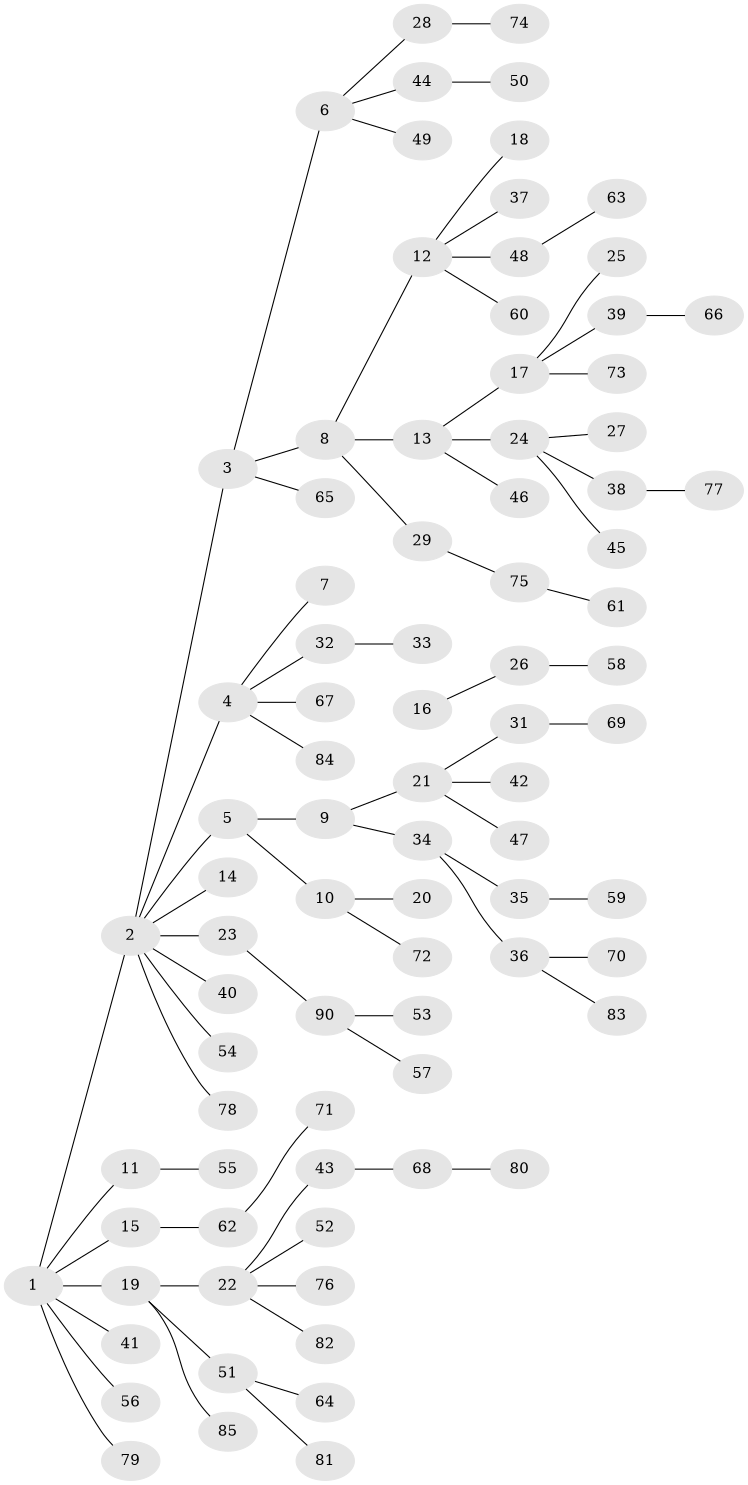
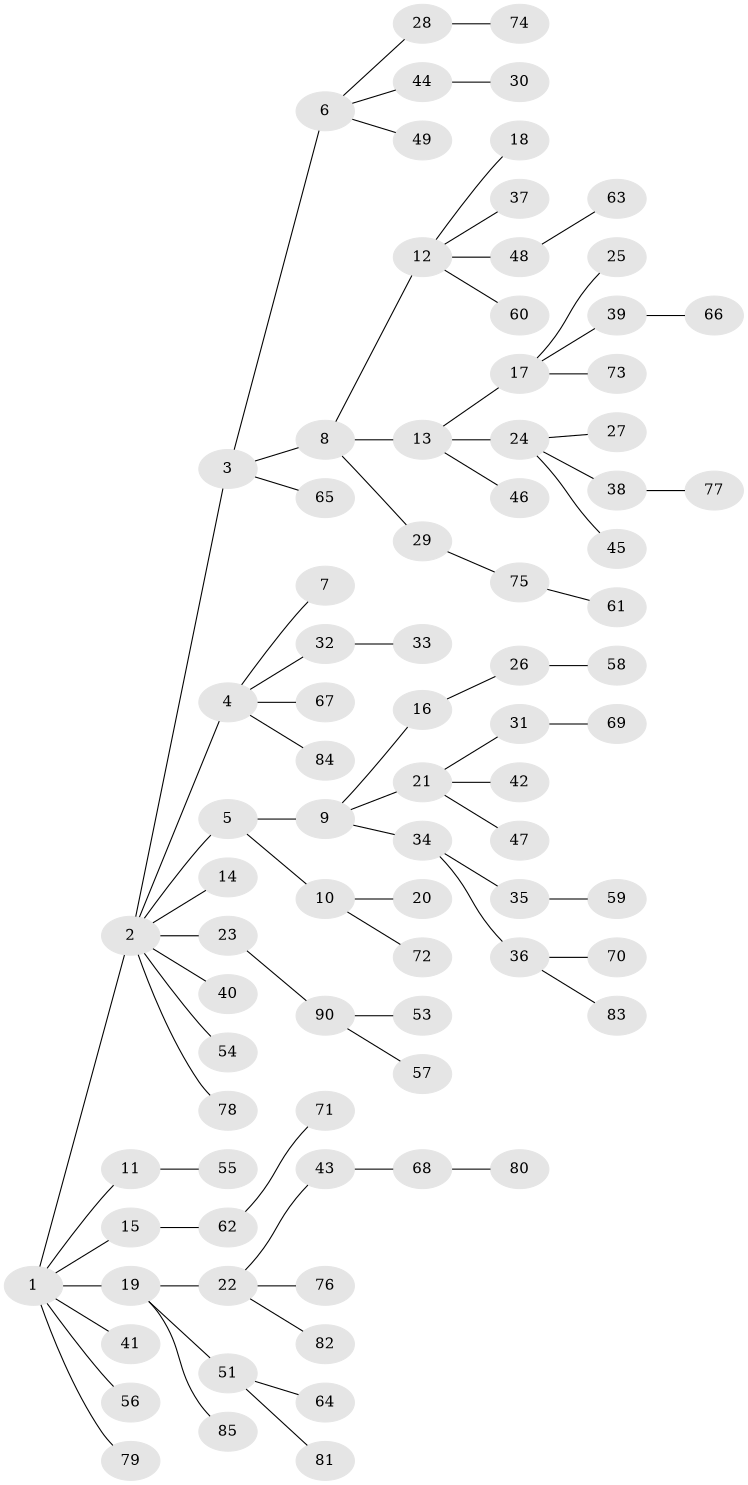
node "50": label "50" -> "30"
edge "16" -- "9": added
node "52": removed
